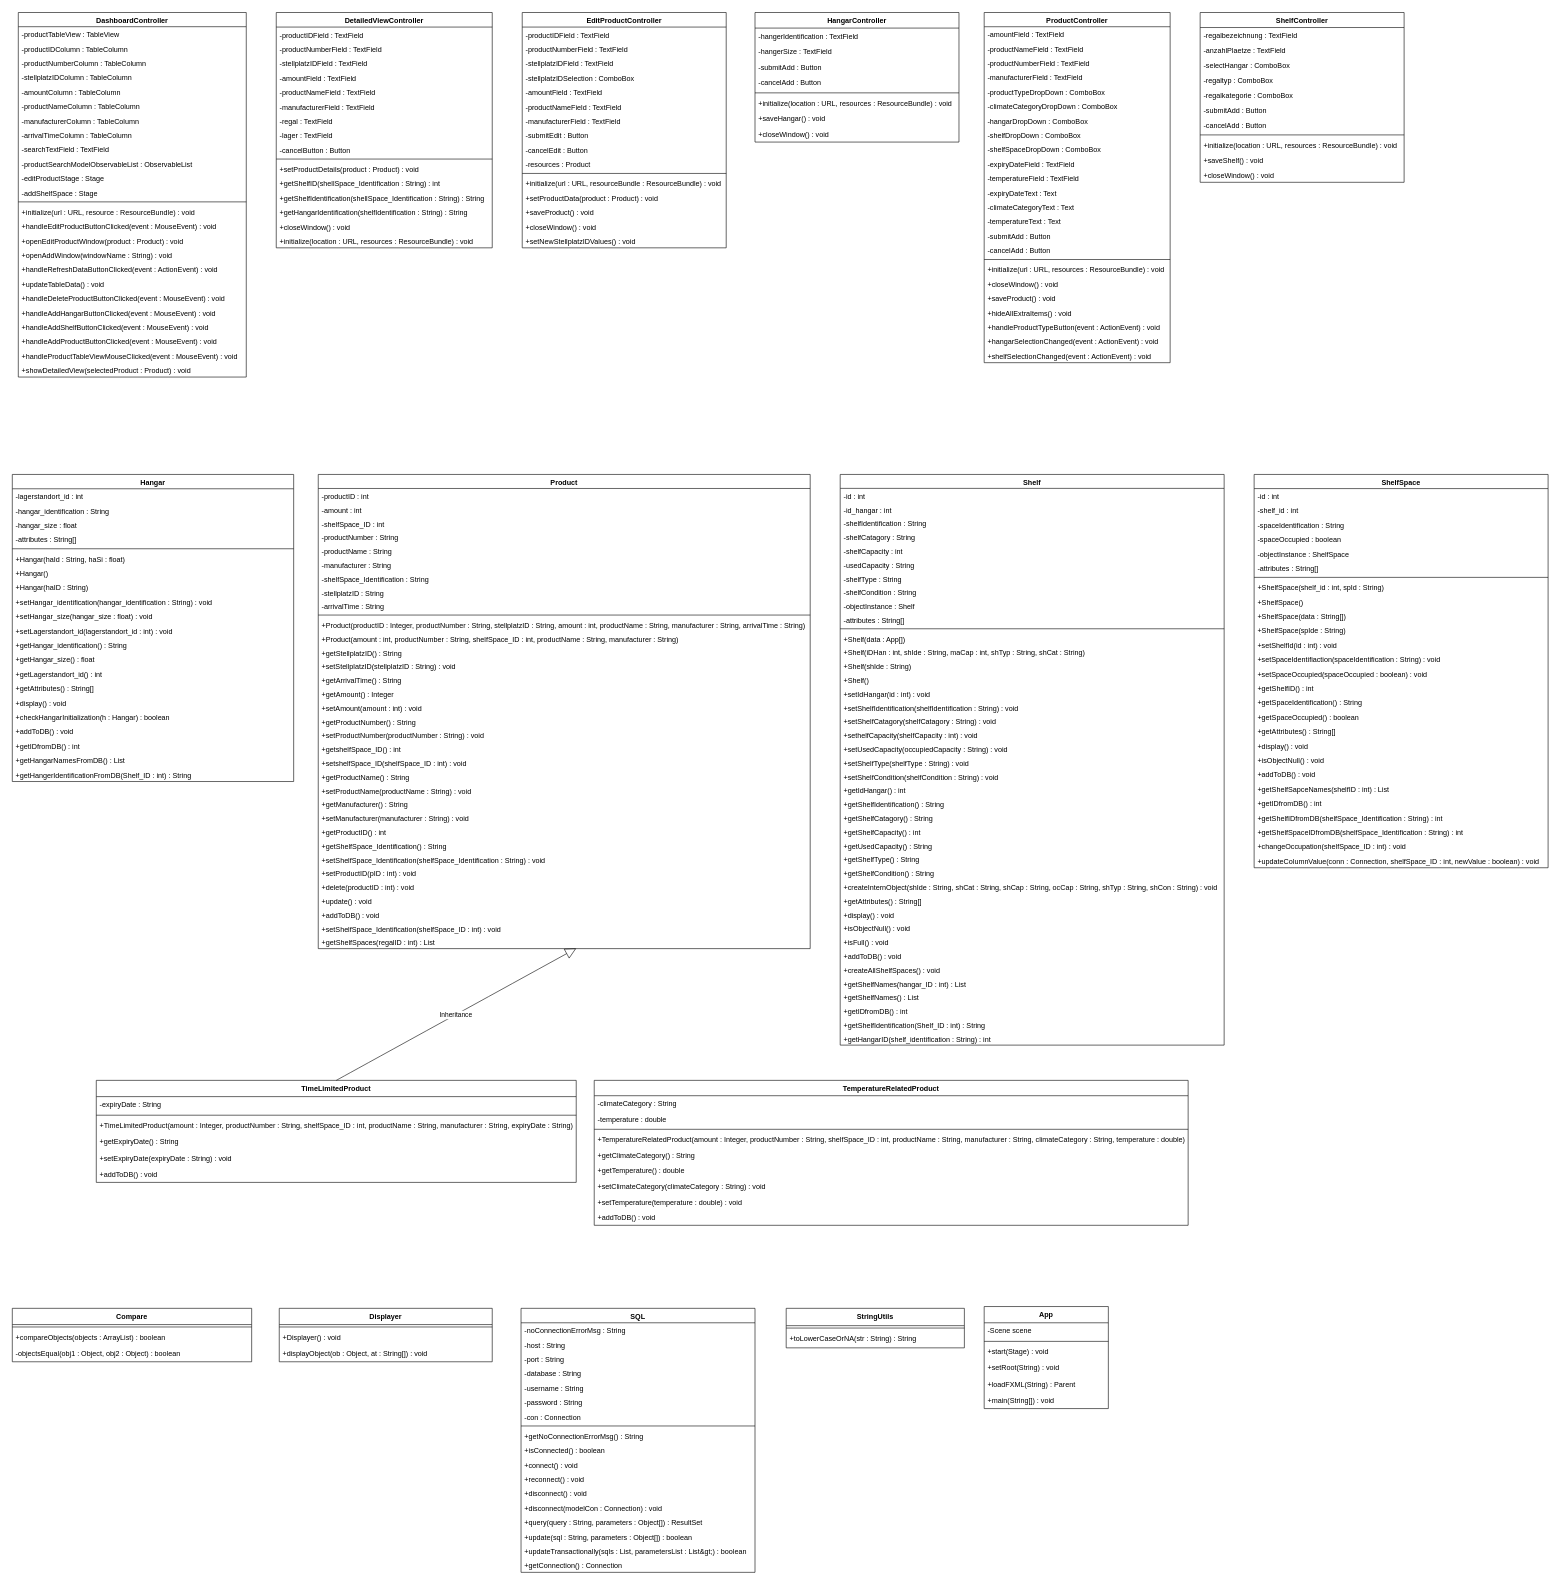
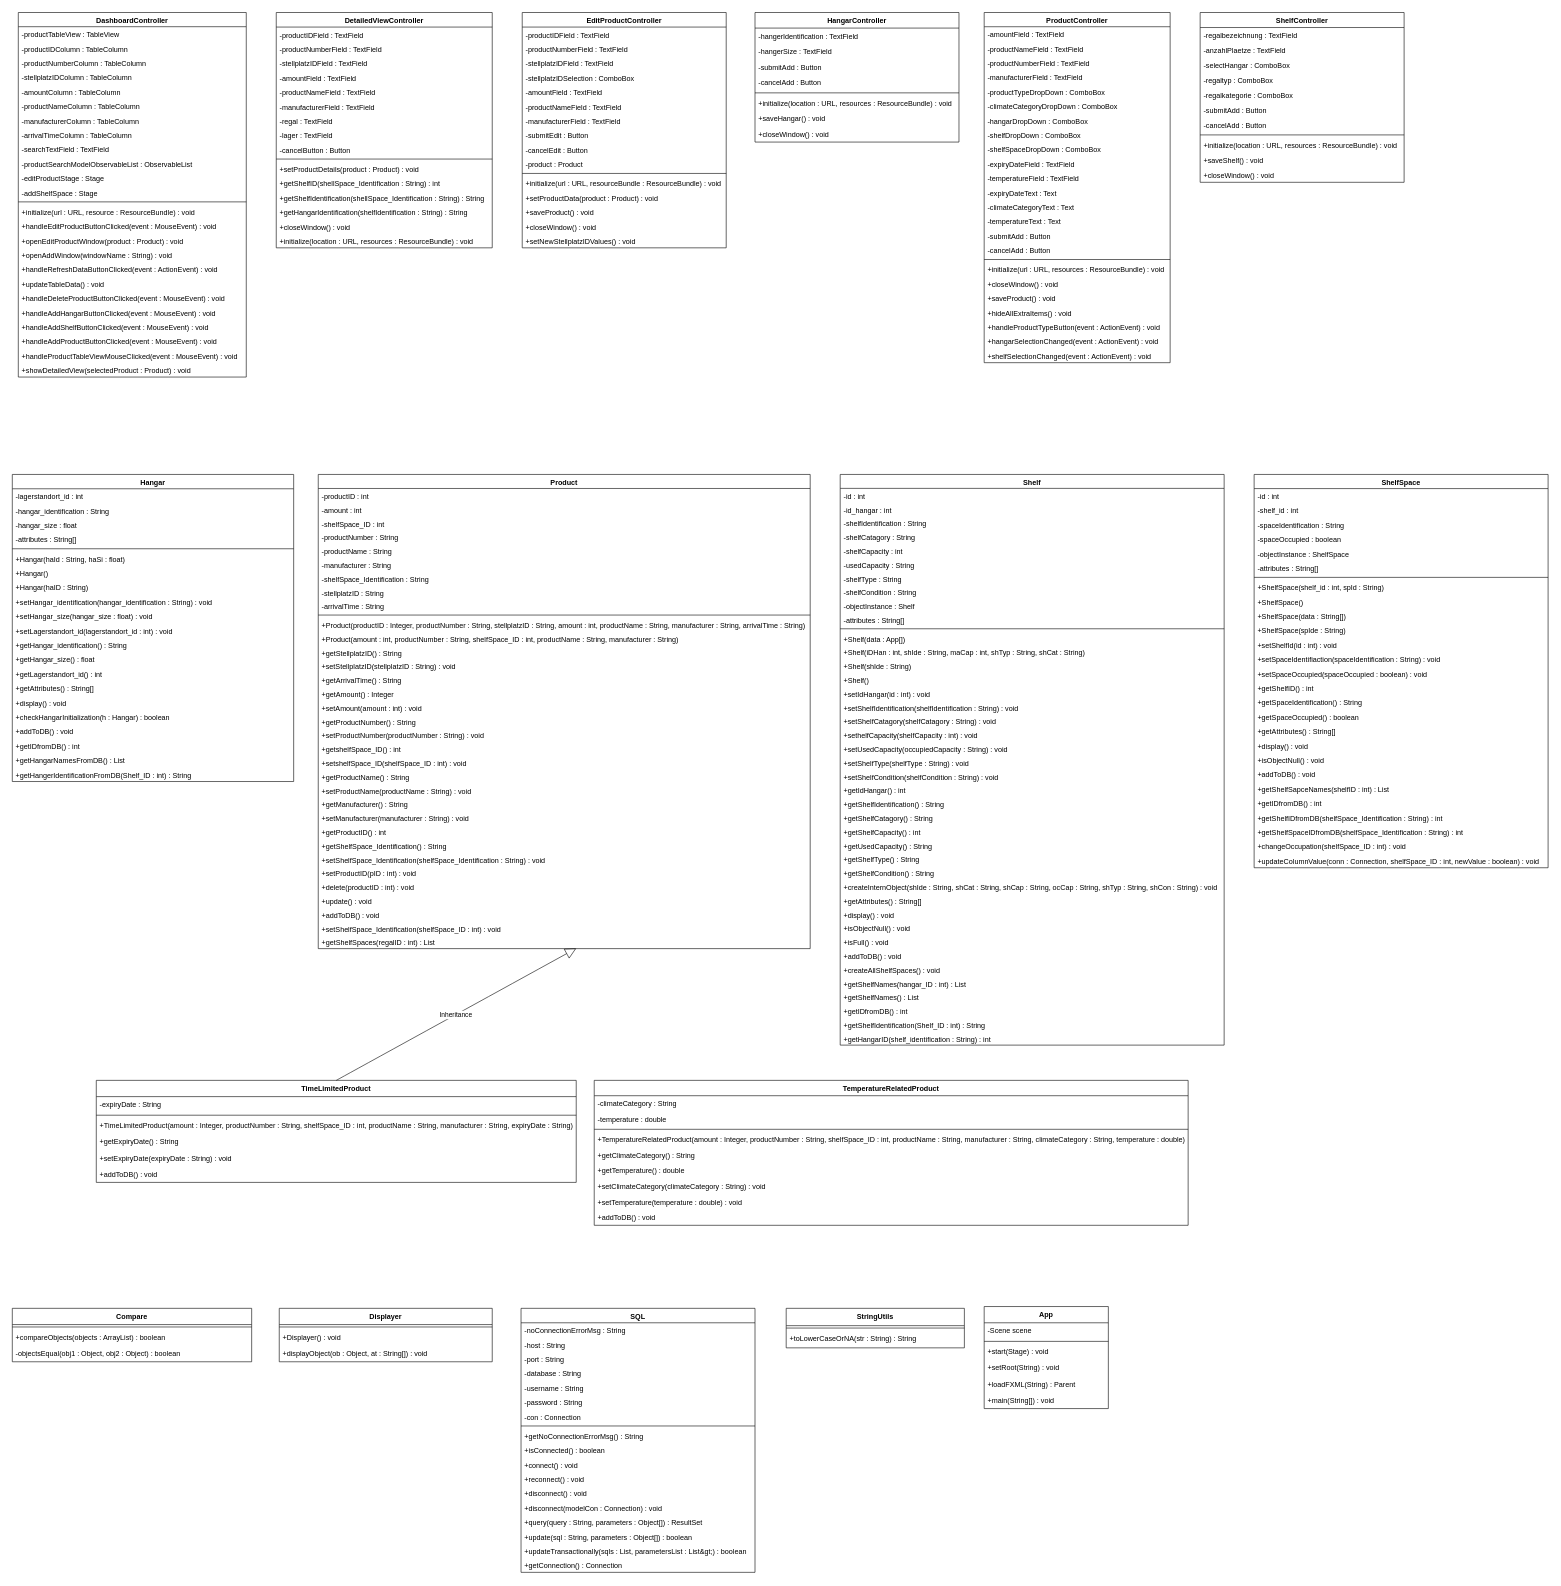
node "-resources : Product": label "-resources : Product" -> "-product : Product"
